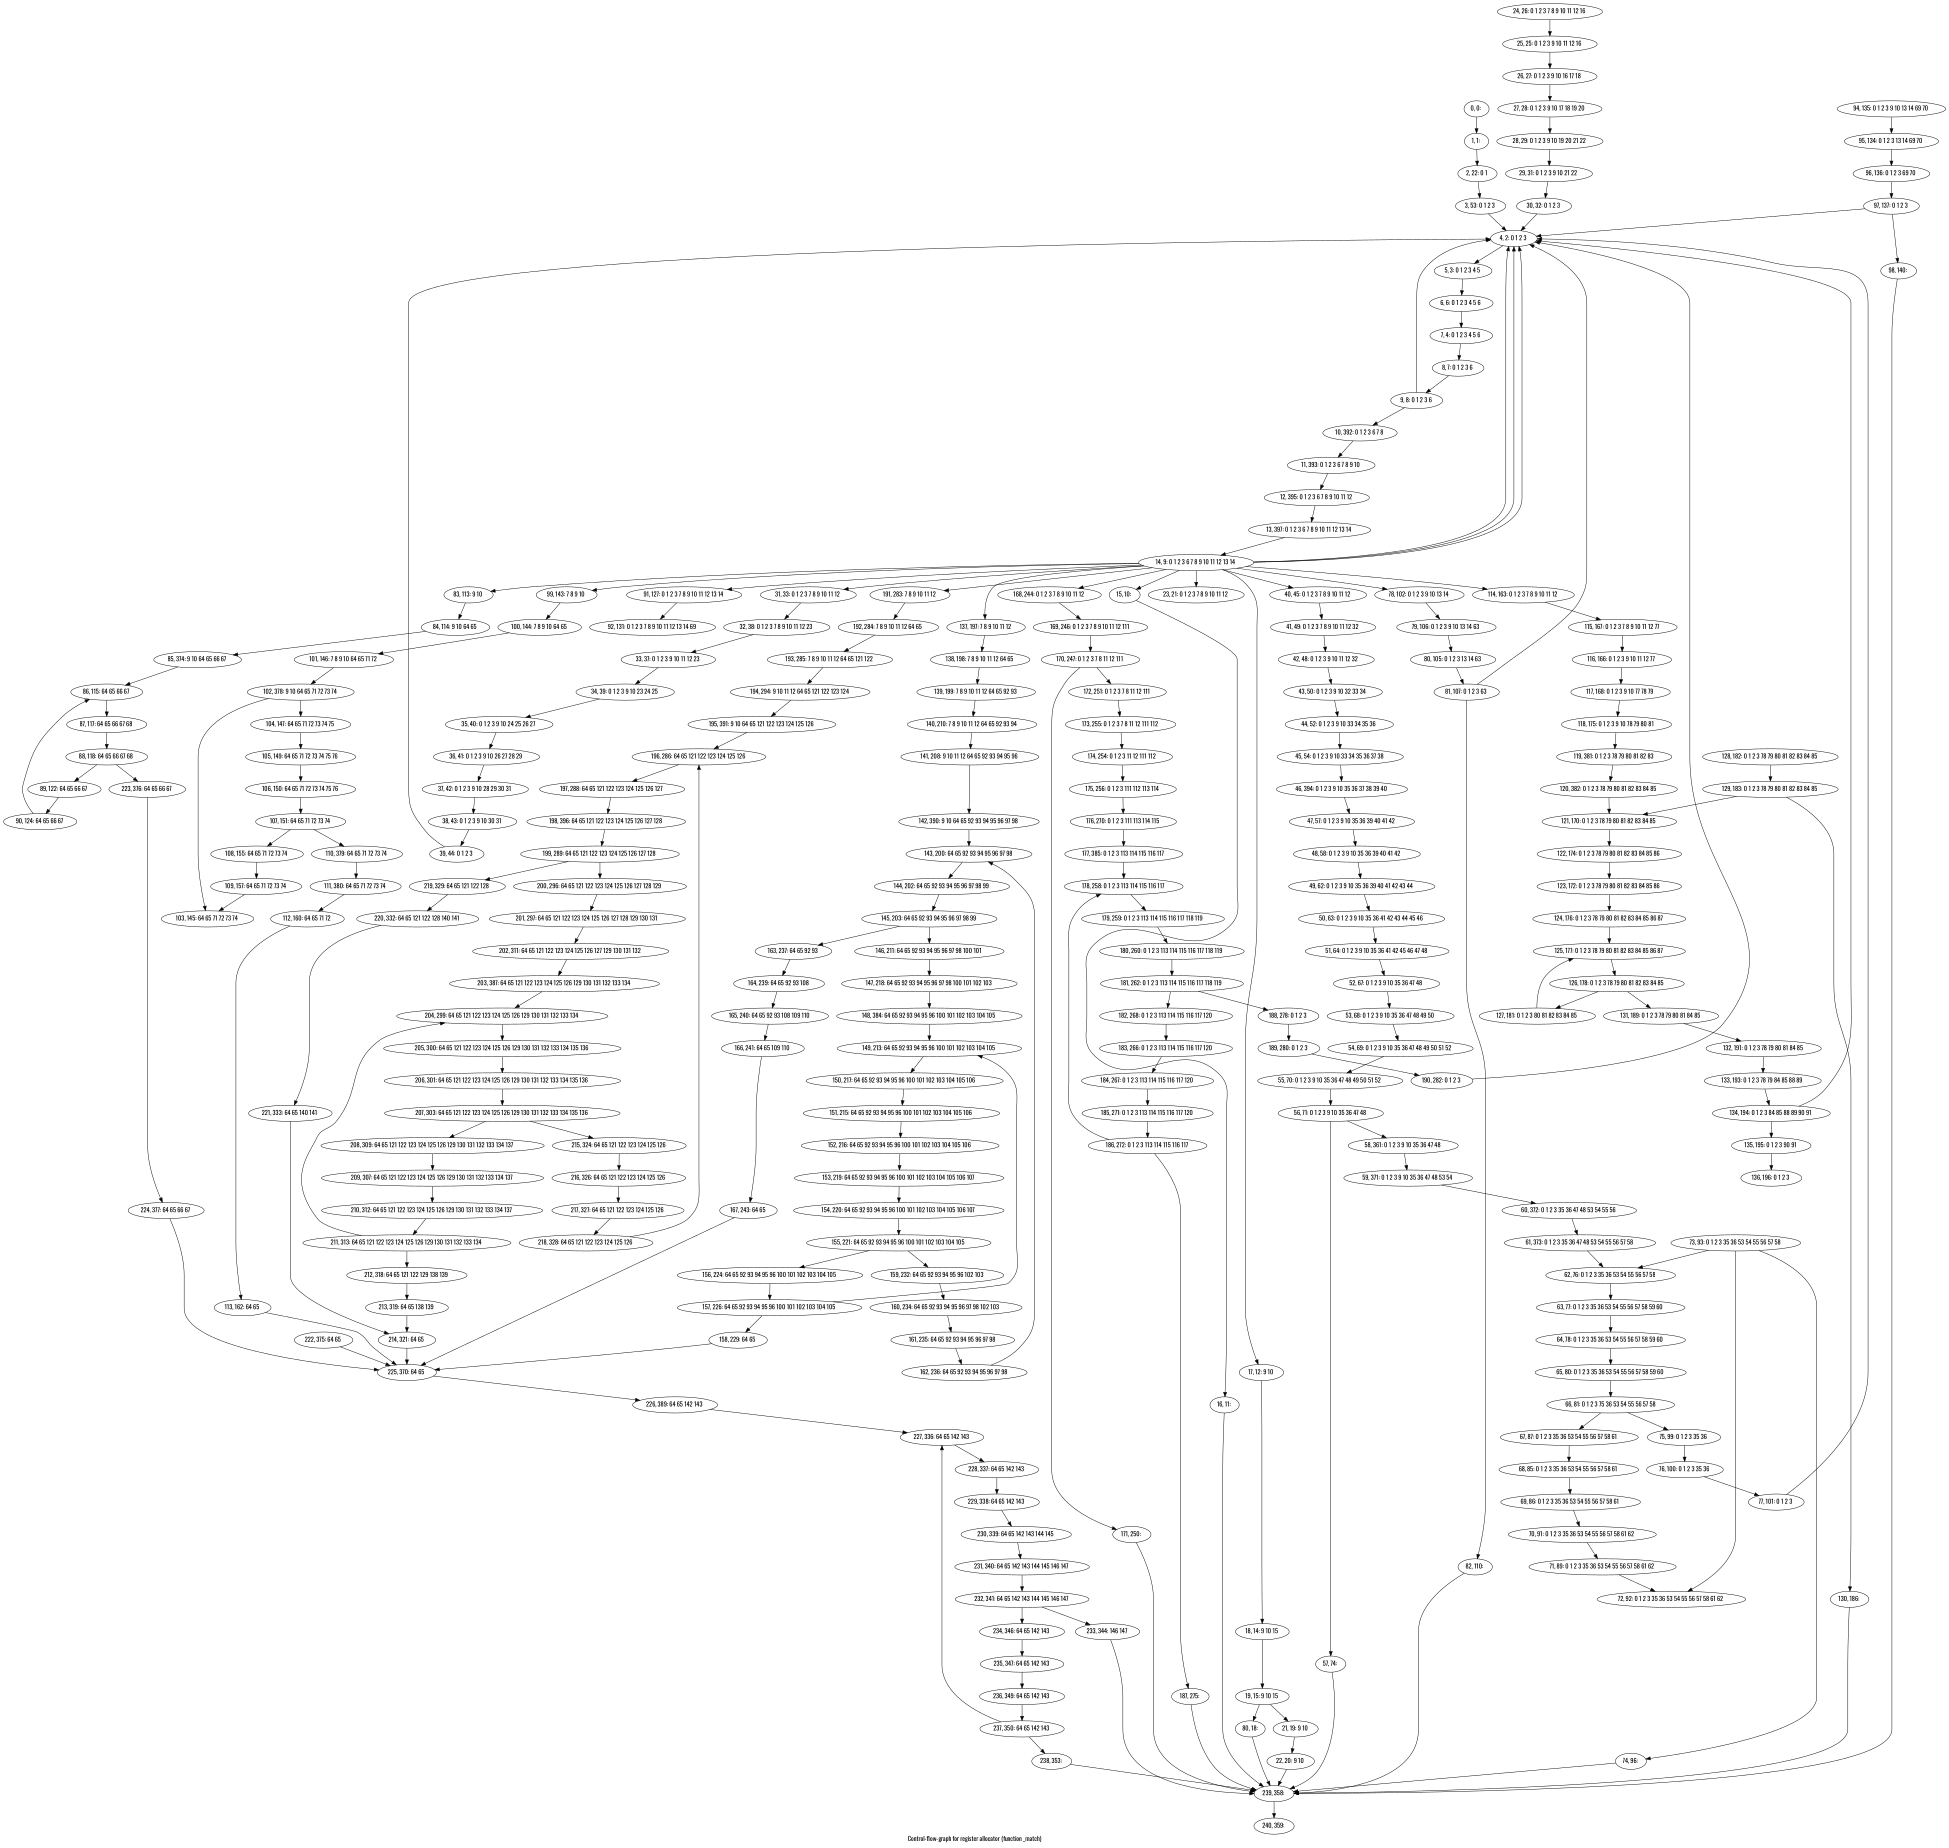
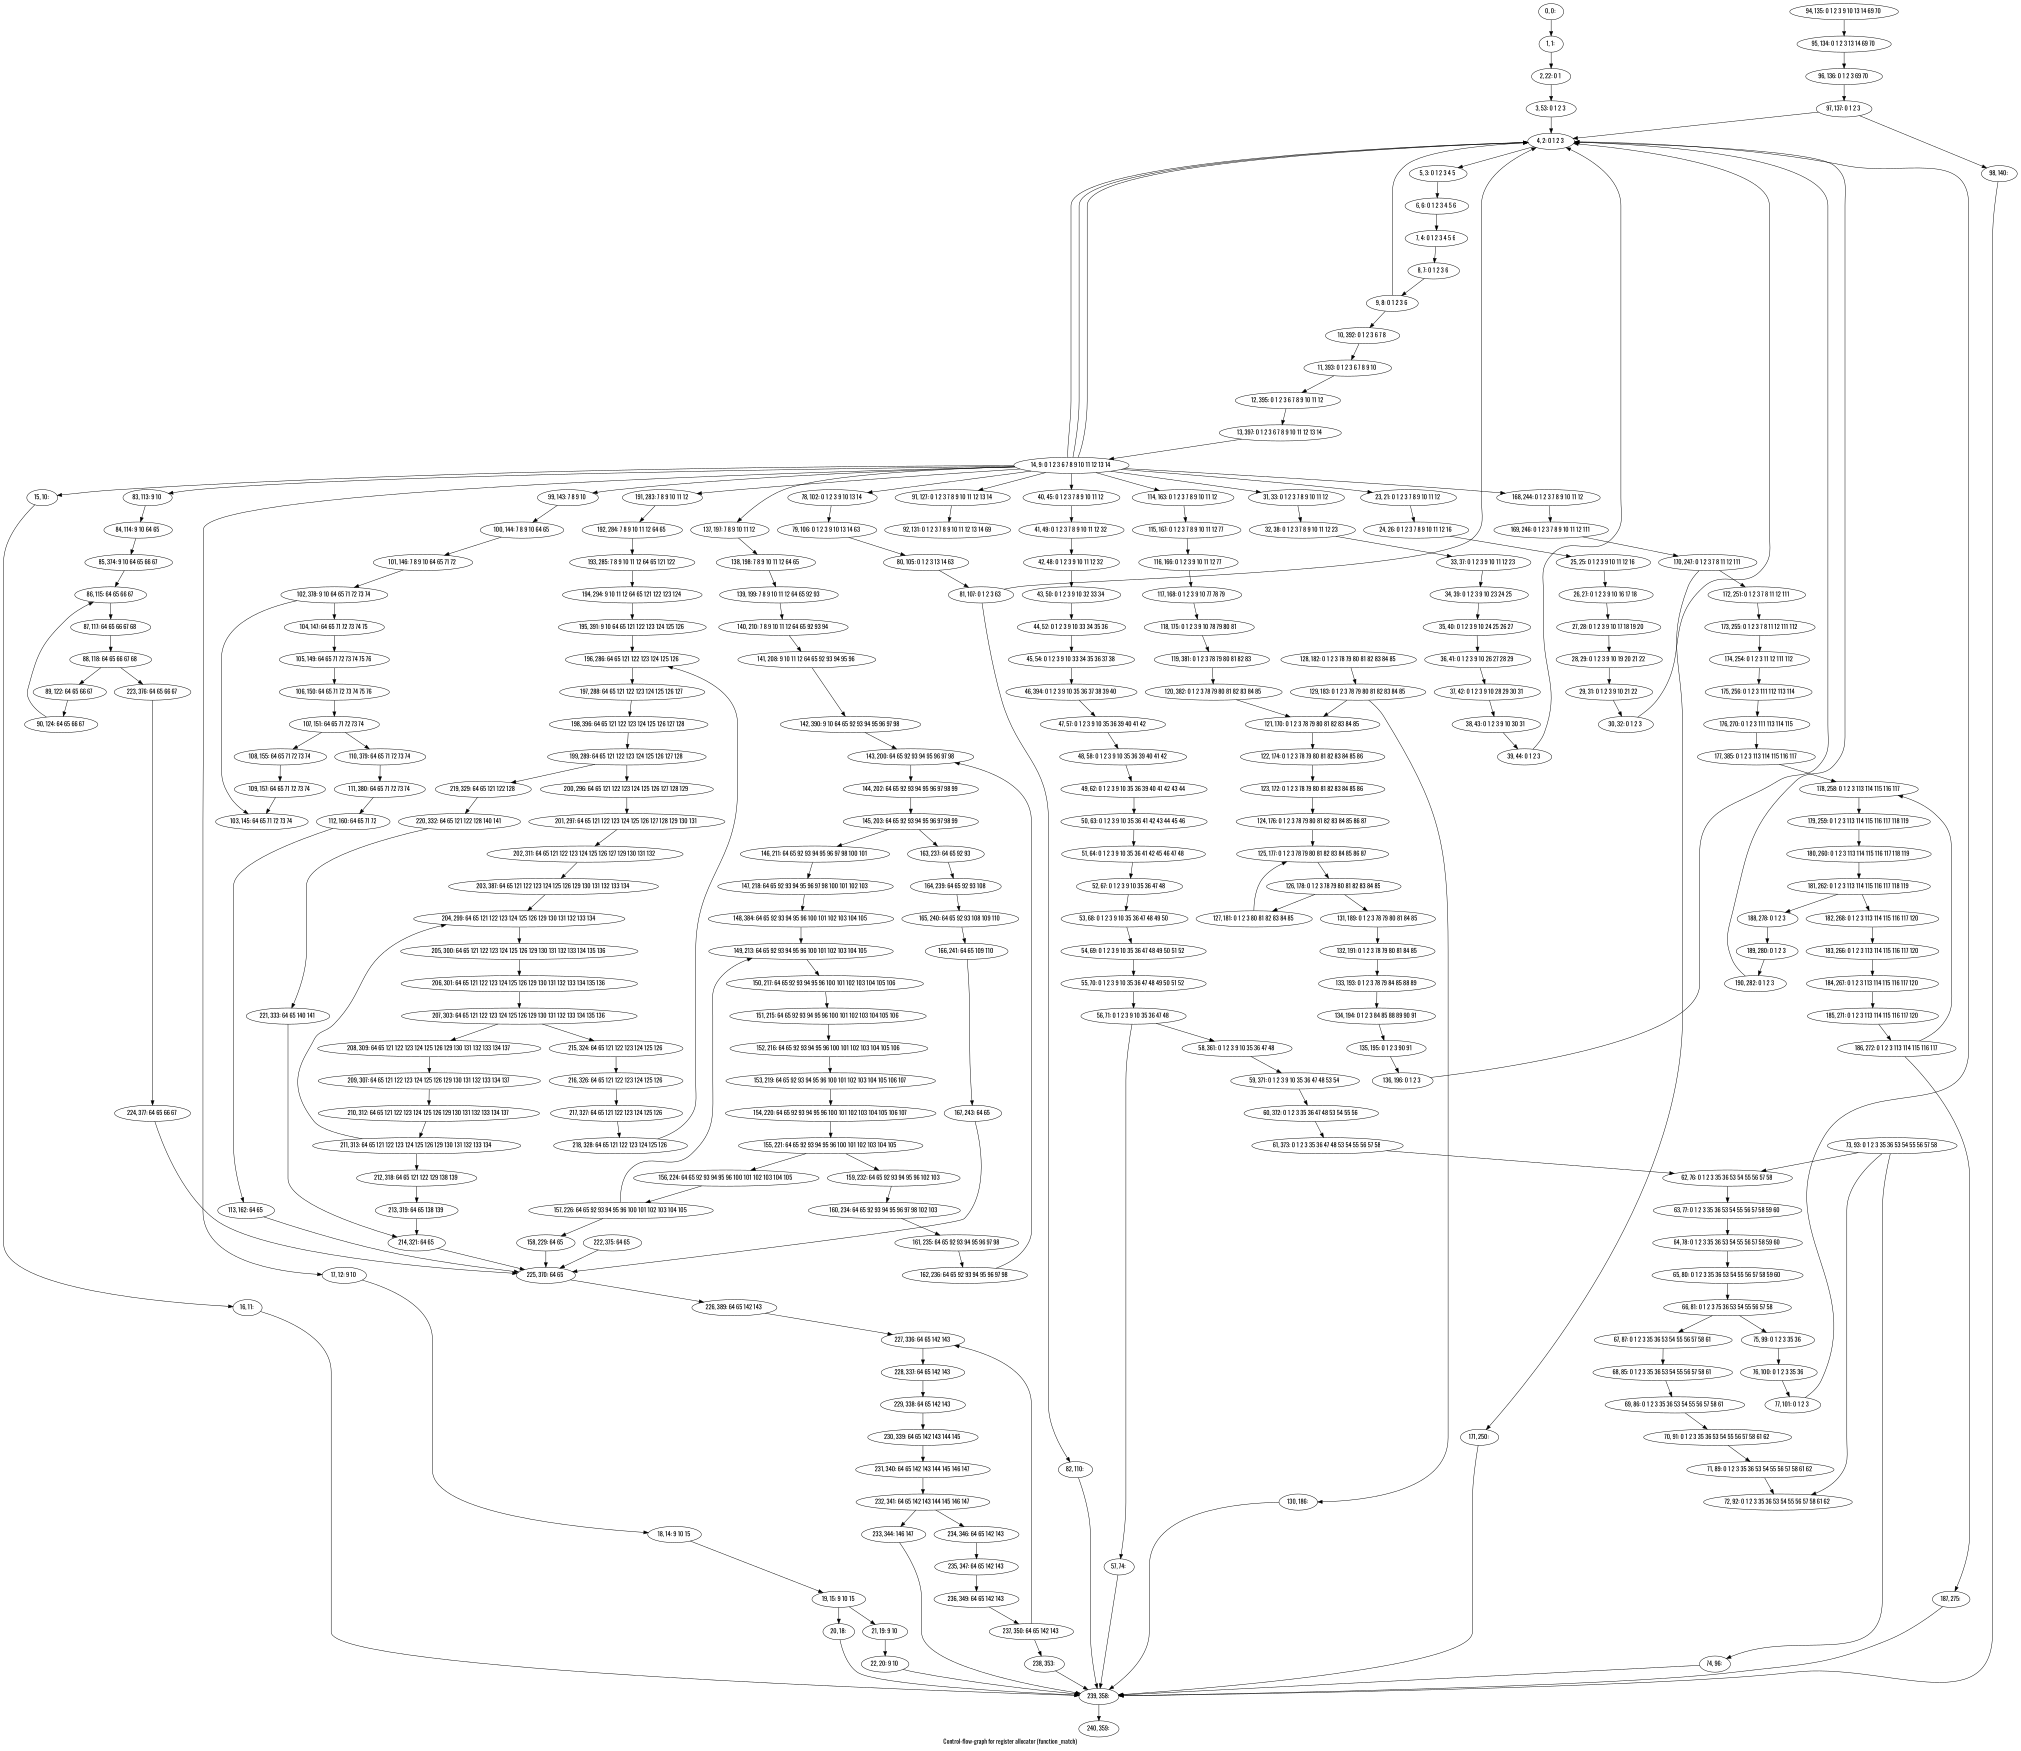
edge "23, 21: 0 1 2 3 7 8 9 10 11 12" -> "24, 26: 0 1 2 3 7 8 9 10 11 12 16": added
edge "134, 194: 0 1 2 3 84 85 88 89 90 91" -> "4, 2: 0 1 2 3": now "136, 196: 0 1 2 3" -> "4, 2: 0 1 2 3"
node "80, 18:": label "80, 18:" -> "20, 18:"
